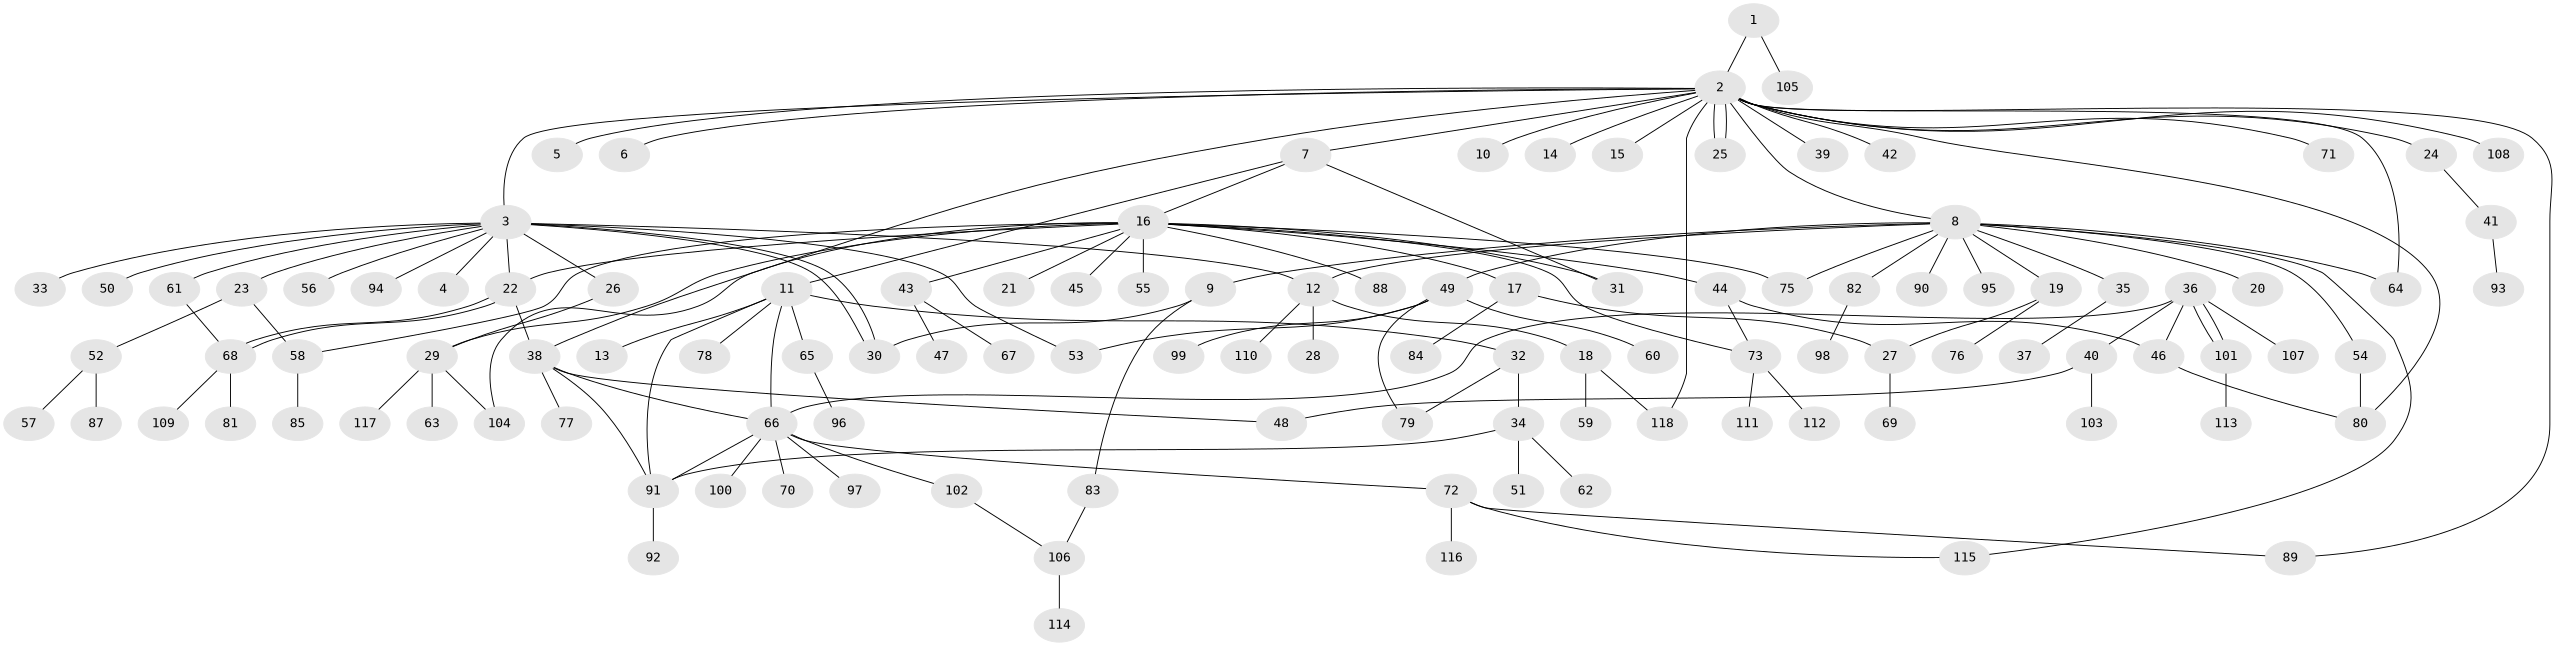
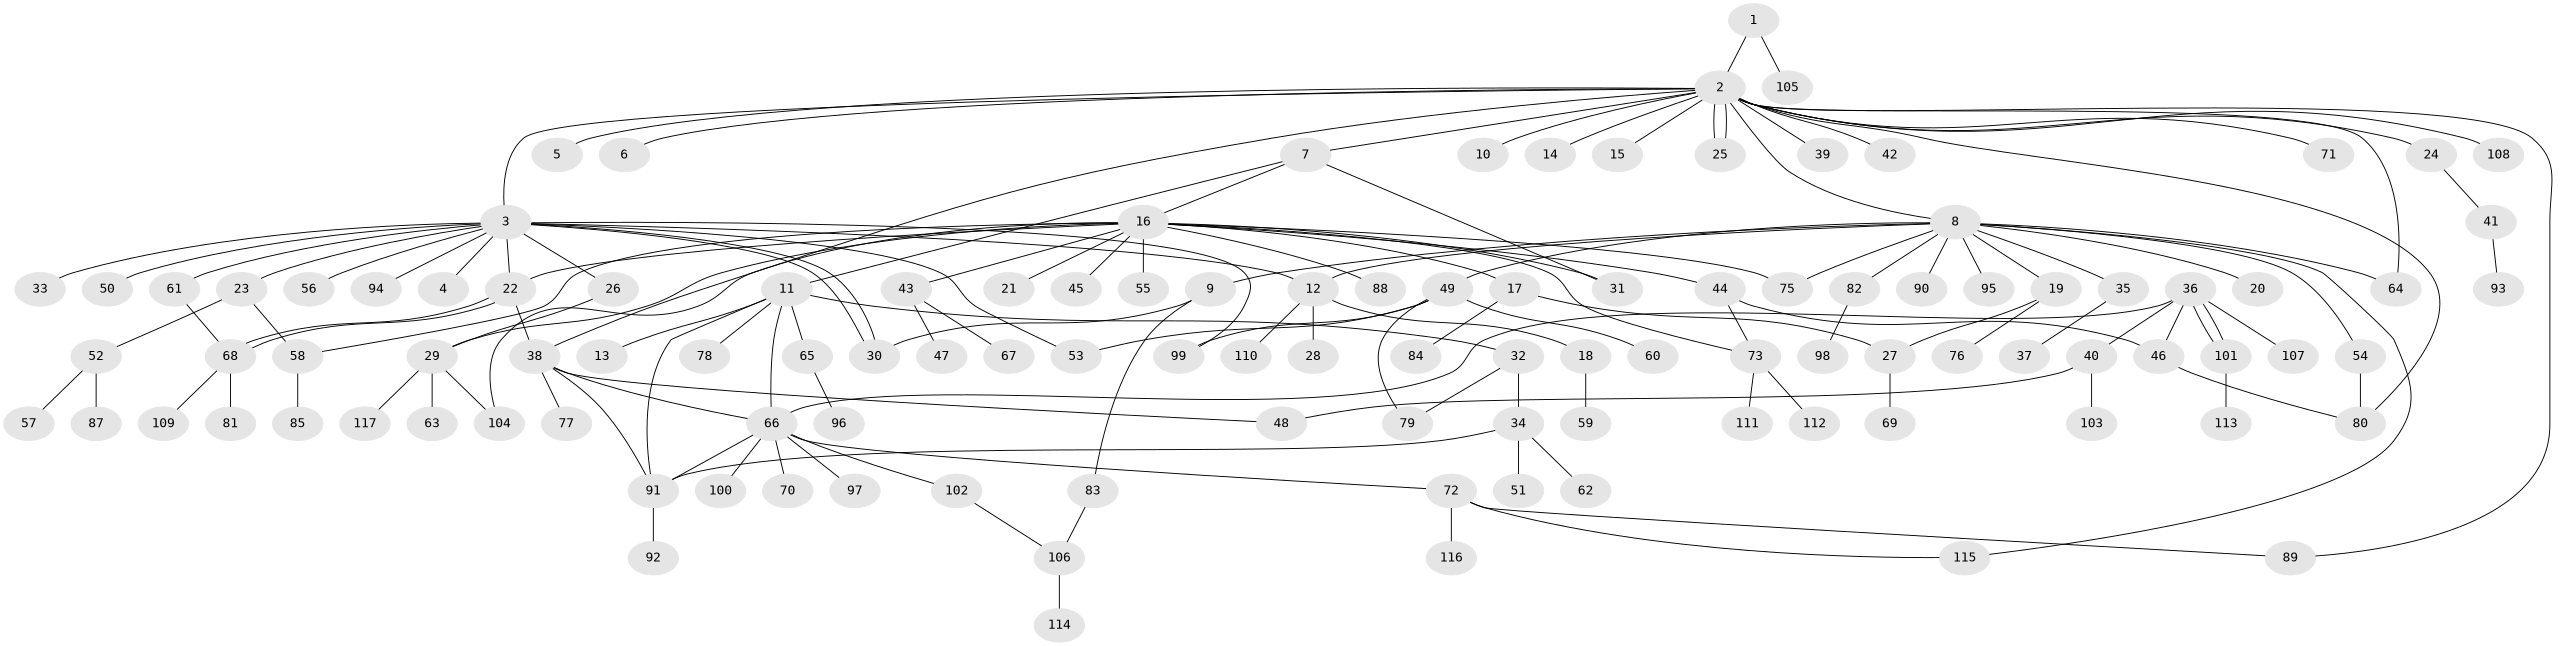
edge "3" -- "99": added
node "118": removed
